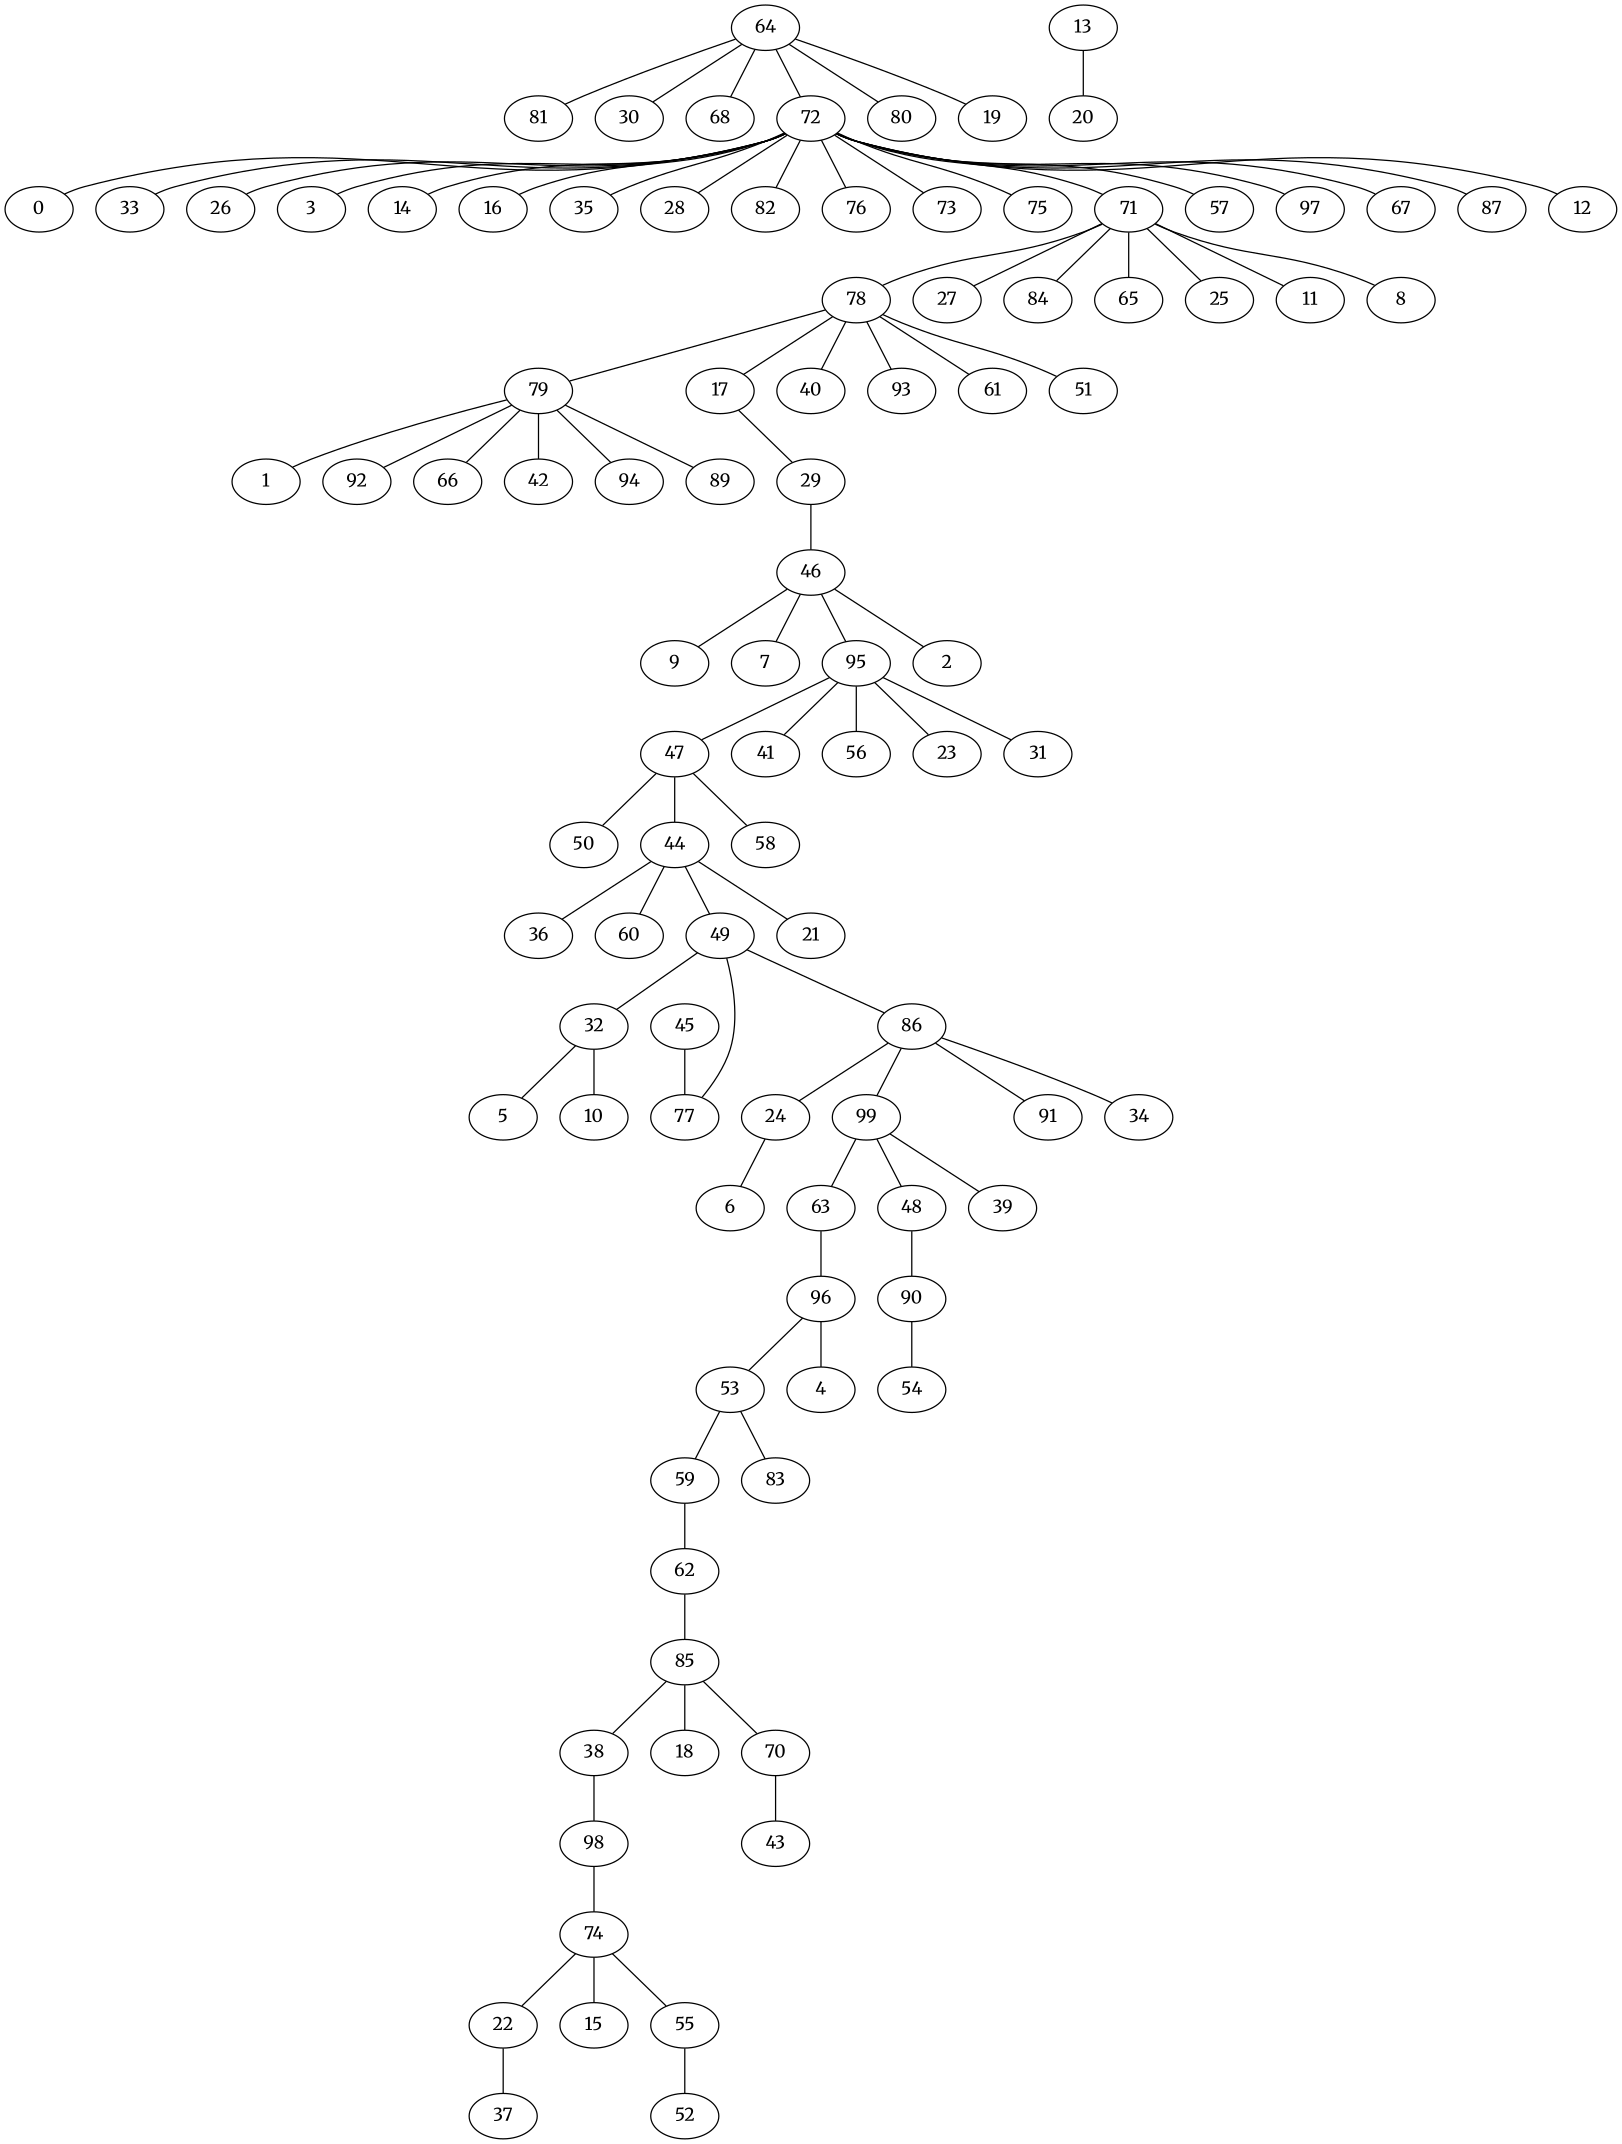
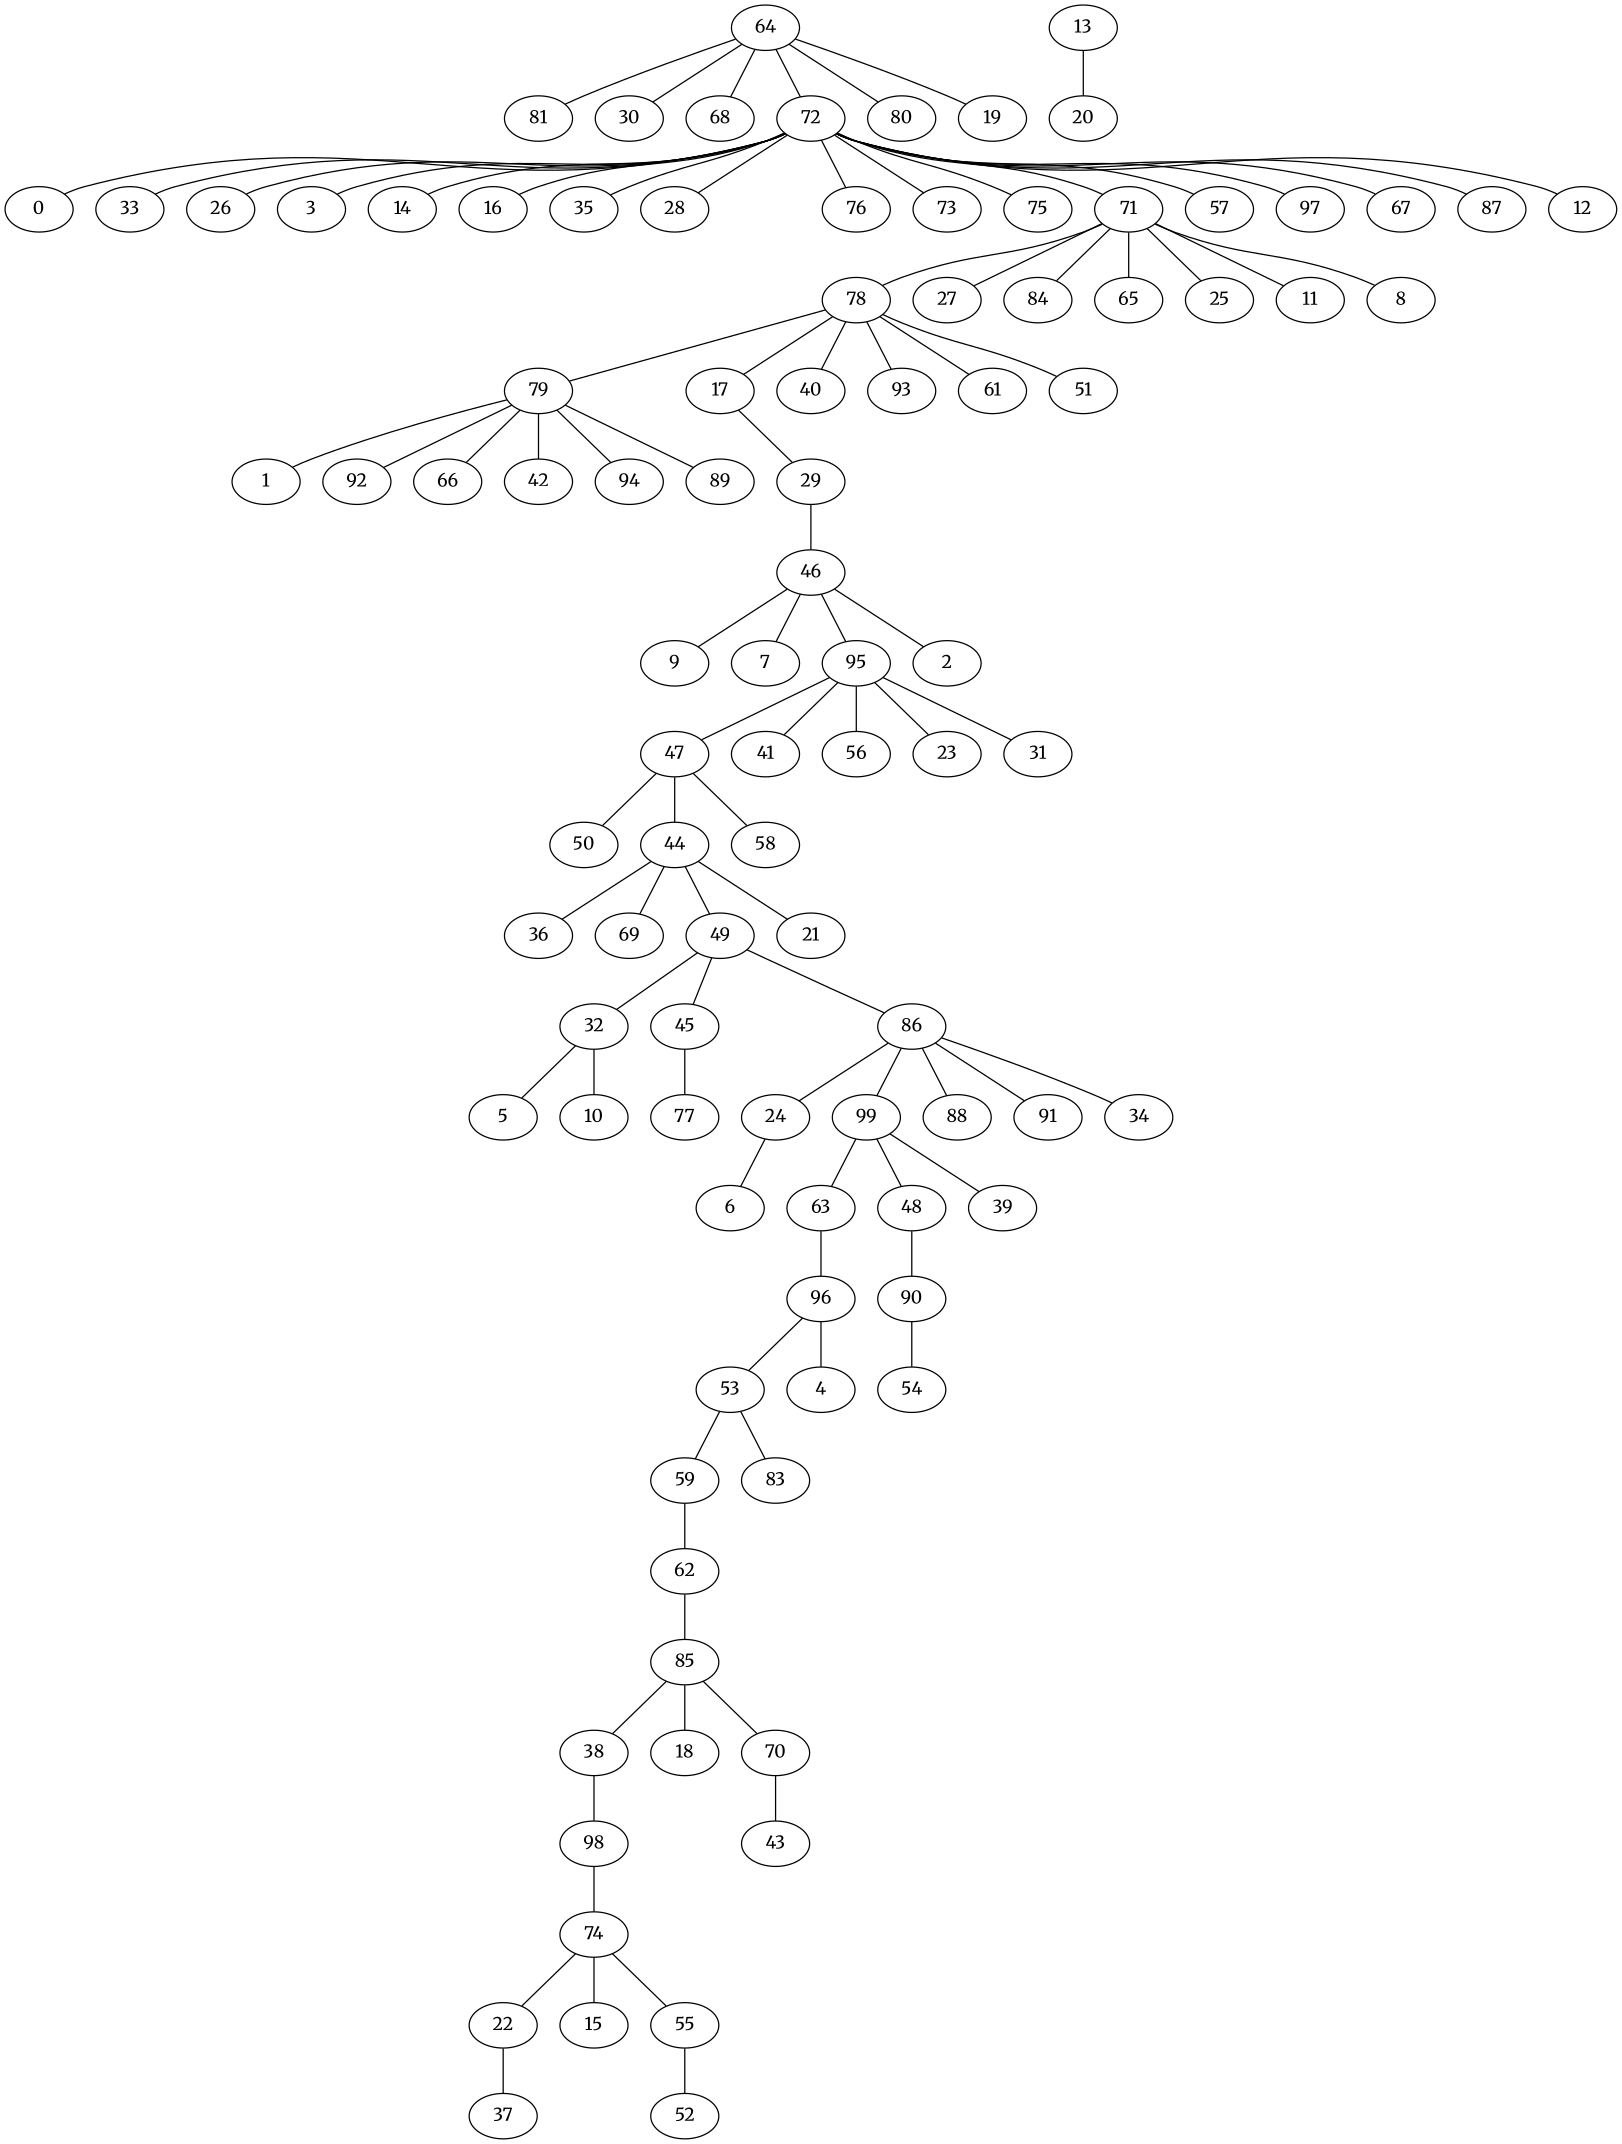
node "82": removed
node "60": label "60" -> "69"
edge "49" -- "77": now "49" -- "45"
node "88": added
